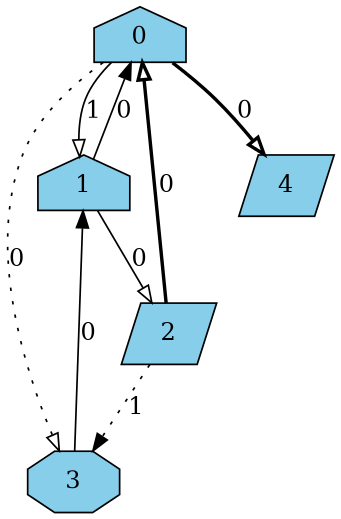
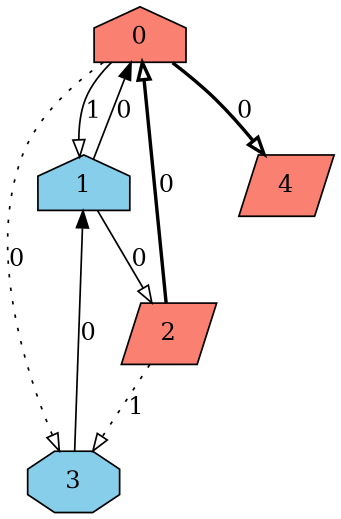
node "0": fillcolor skyblue -> salmon
node "4": fillcolor skyblue -> salmon
node "2": fillcolor skyblue -> salmon
edge "2" -> "3": arrowhead normal -> onormal
